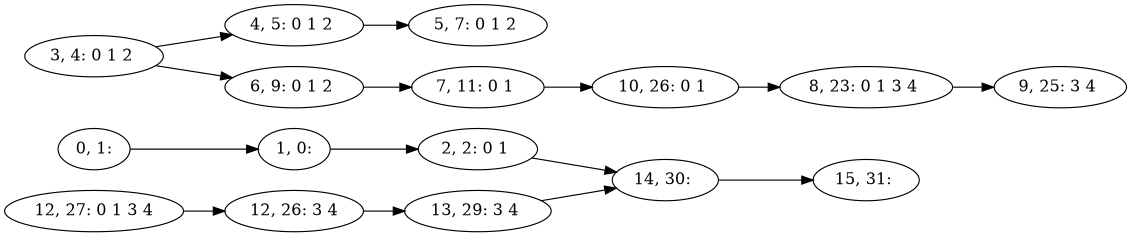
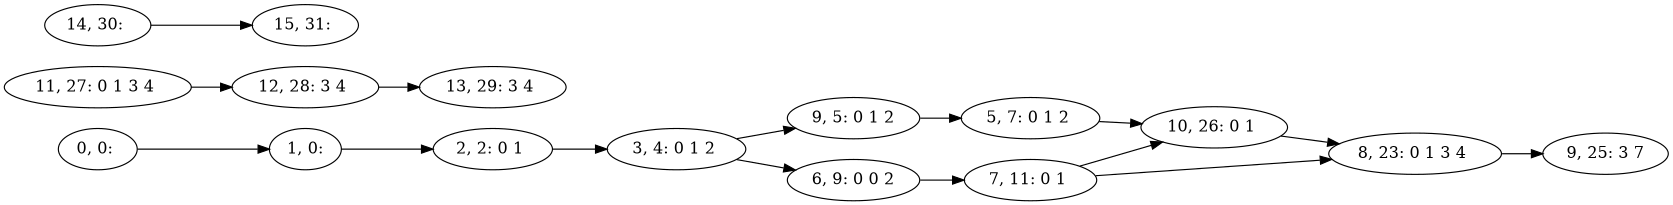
node "4, 5: 0 1 2": label "4, 5: 0 1 2" -> "9, 5: 0 1 2"
node "6, 9: 0 1 2": label "6, 9: 0 1 2" -> "6, 9: 0 0 2"
node "9, 25: 3 4": label "9, 25: 3 4" -> "9, 25: 3 7"
edge "5, 7: 0 1 2" -> "10, 26: 0 1": added
node "0, 1:": label "0, 1:" -> "0, 0:"
edge "2, 2: 0 1" -> "14, 30:": now "2, 2: 0 1" -> "3, 4: 0 1 2"
edge "7, 11: 0 1" -> "8, 23: 0 1 3 4": added
edge "13, 29: 3 4" -> "14, 30:": removed
node "12, 27: 0 1 3 4": label "12, 27: 0 1 3 4" -> "11, 27: 0 1 3 4"
node "12, 26: 3 4": label "12, 26: 3 4" -> "12, 28: 3 4"
